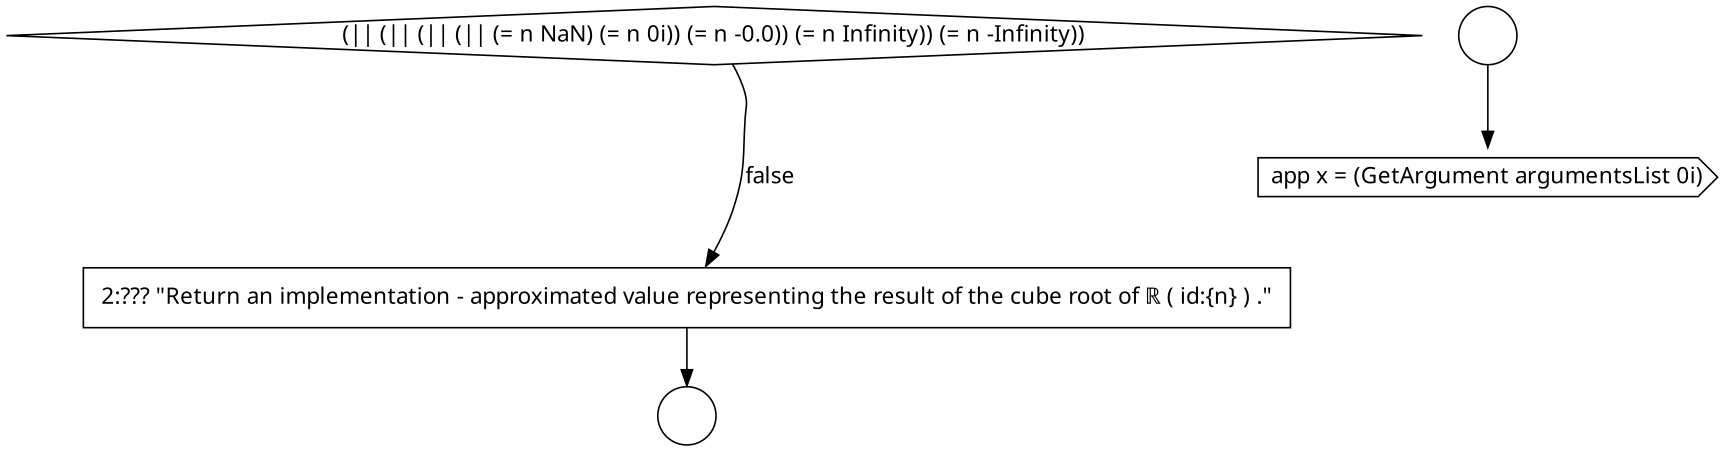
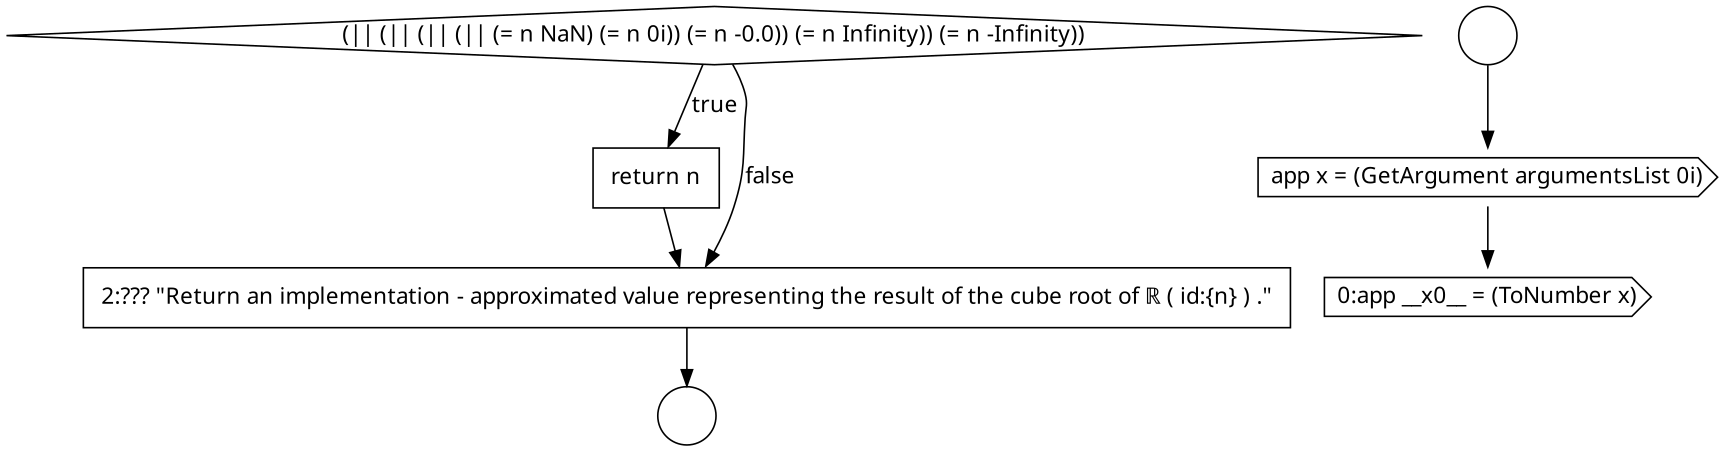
node "return n": added
node "0:app __x0__ = (ToNumber x)": added
